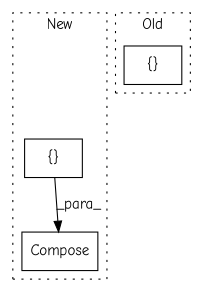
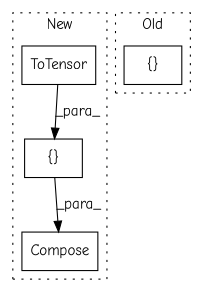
node "ToTensor": added
